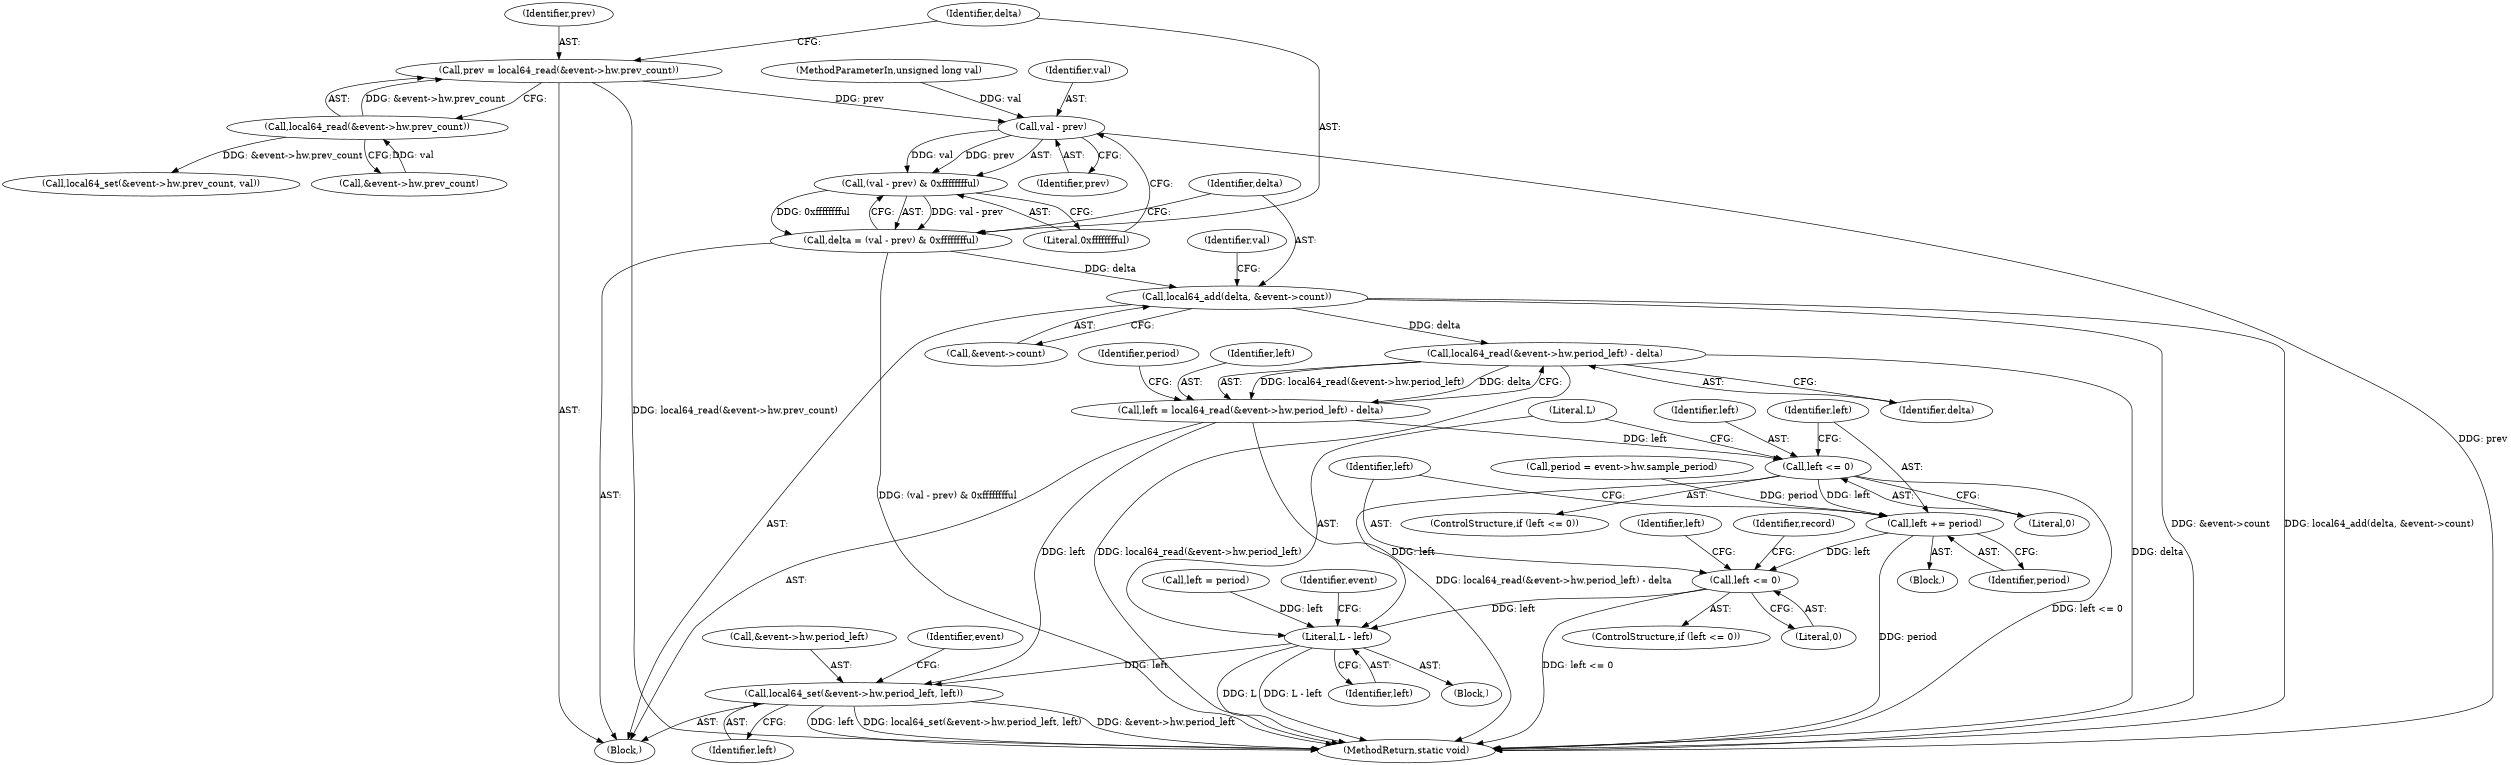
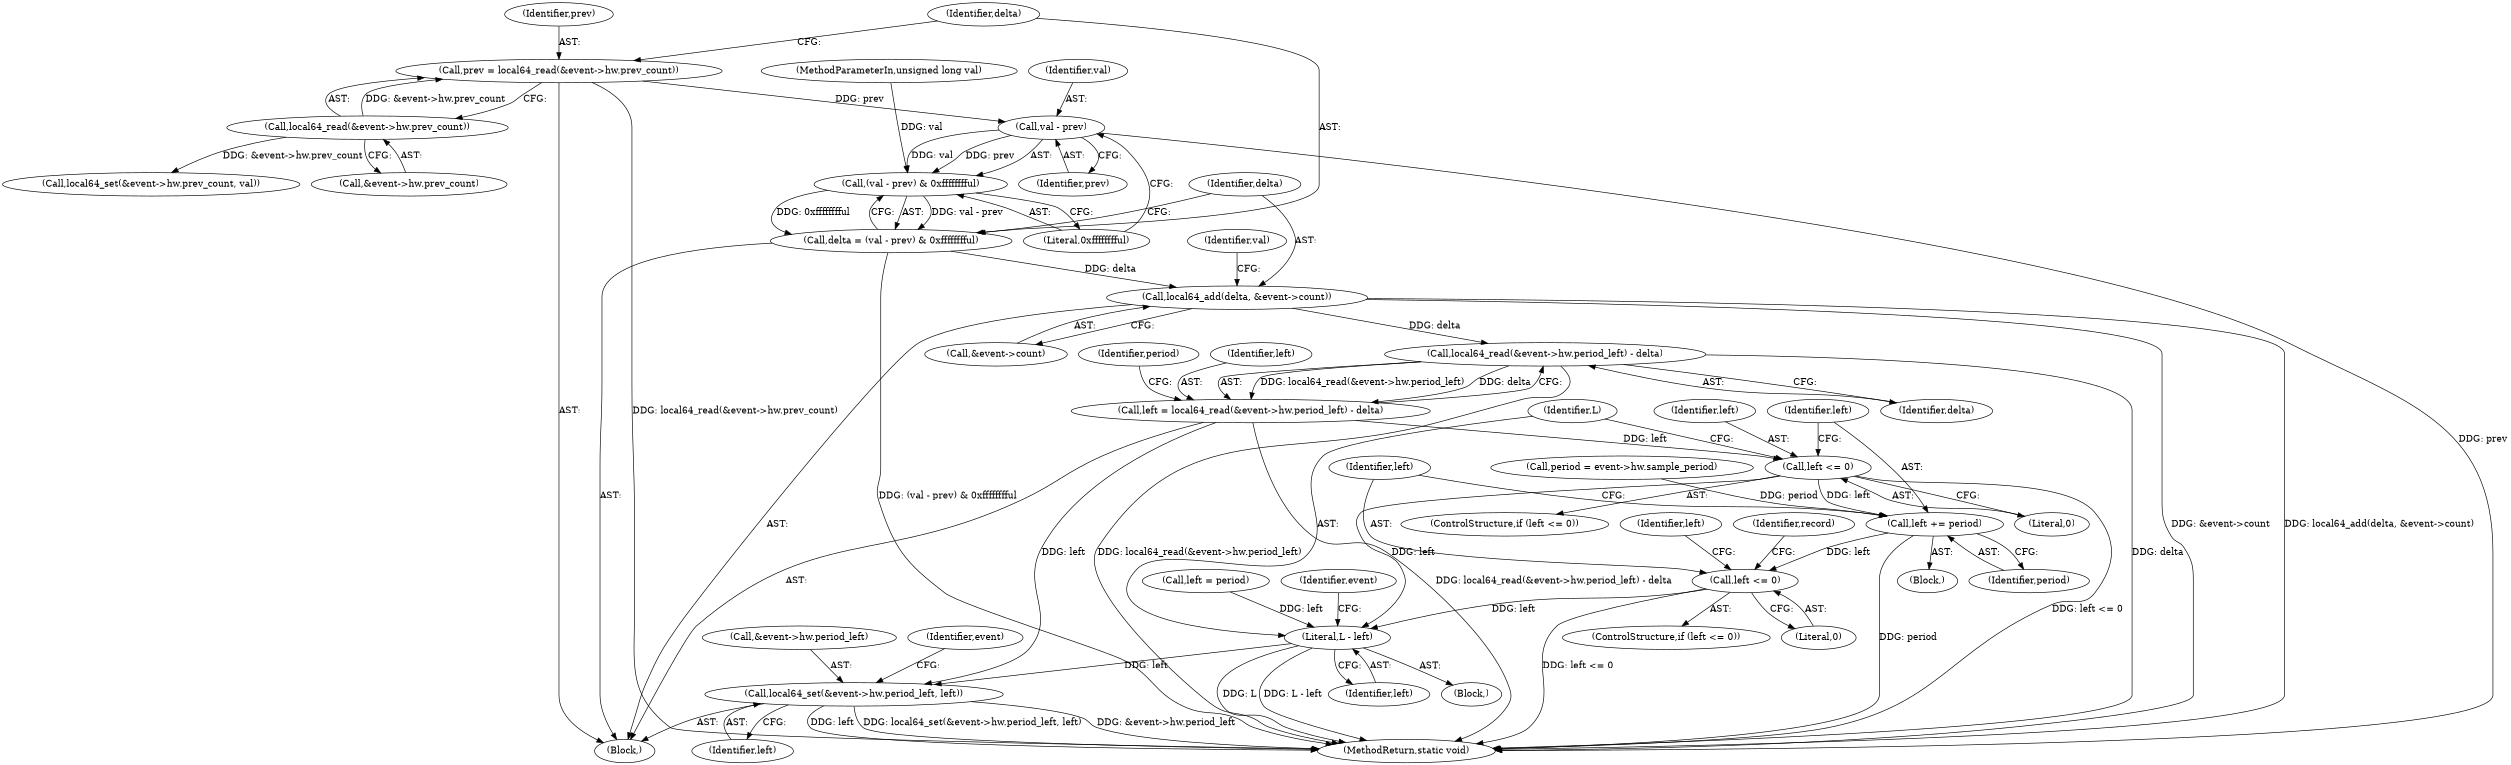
edge "(MethodParameterIn,unsigned long val)" -> "(Call,val - prev)": now "(MethodParameterIn,unsigned long val)" -> "(Call,(val - prev) & 0xfffffffful)"
edge "(Call,&event->hw.prev_count)" -> "(Call,local64_read(&event->hw.prev_count))": label "DDG: val" -> "AST: "
node "(Literal,L)": label "(Literal,L)" -> "(Identifier,L)"
